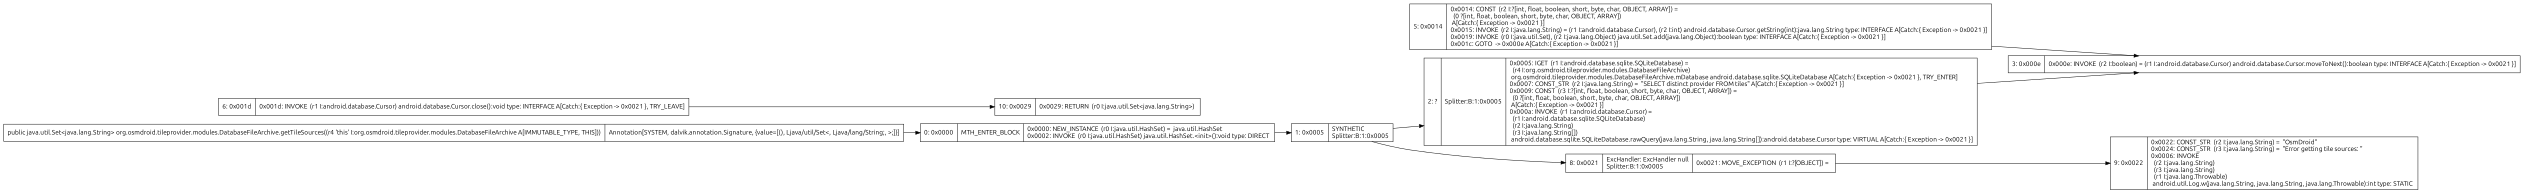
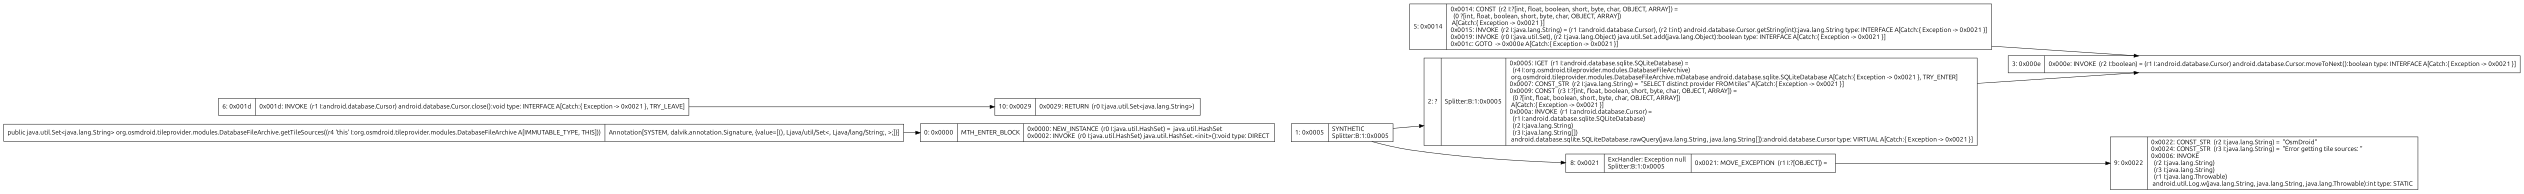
edge "0: 0x0000" -> "1: 0x0005": removed
node "8: 0x0021": text "ExcHandler: ExcHandler null" -> "ExcHandler: Exception null"
